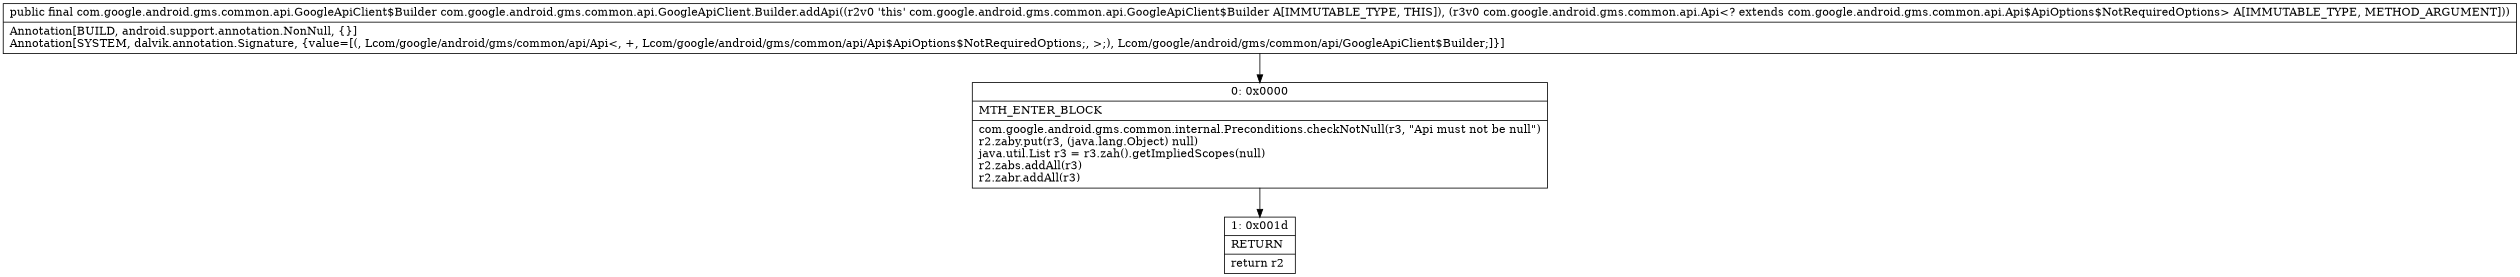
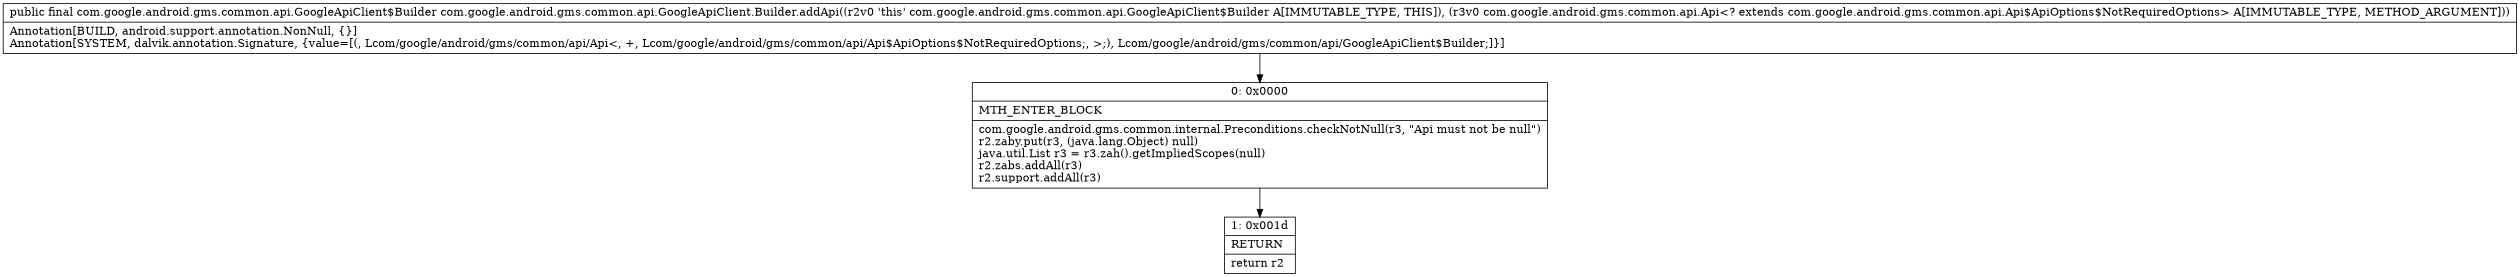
node "0: 0x0000": text "r2.zabr.addAll(r3)" -> "r2.support.addAll(r3)"
